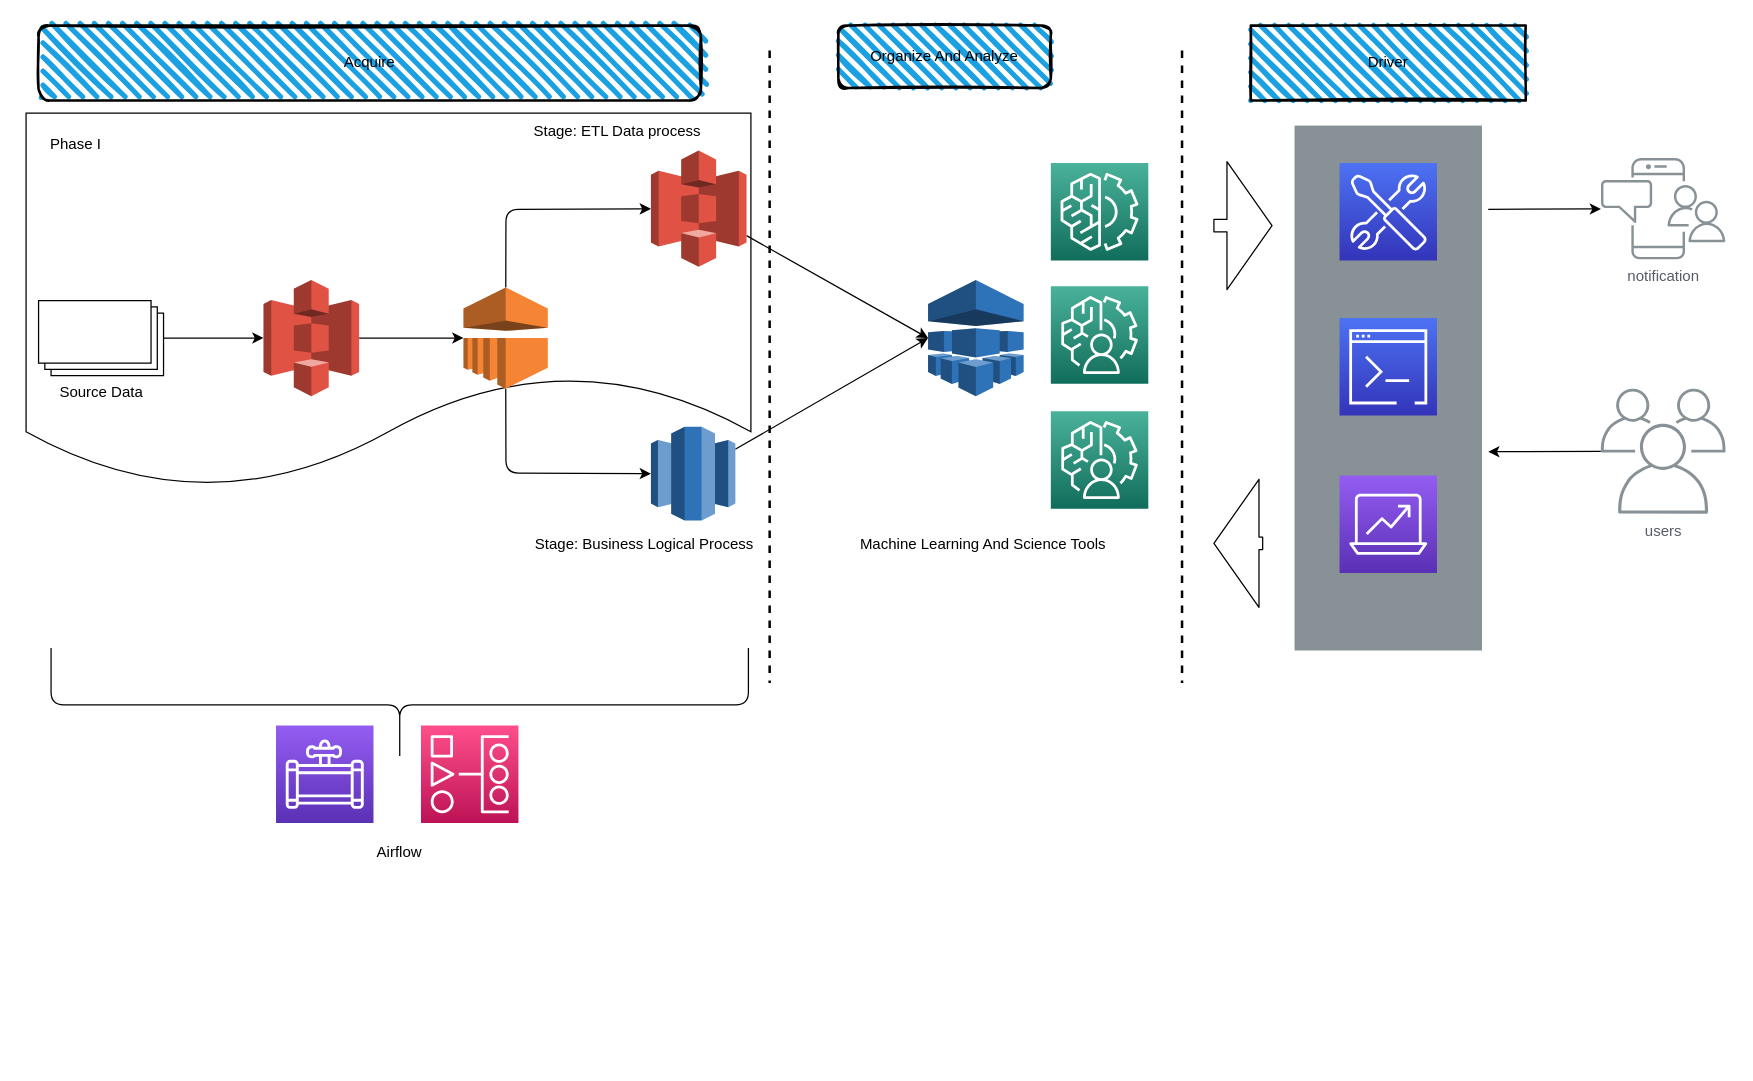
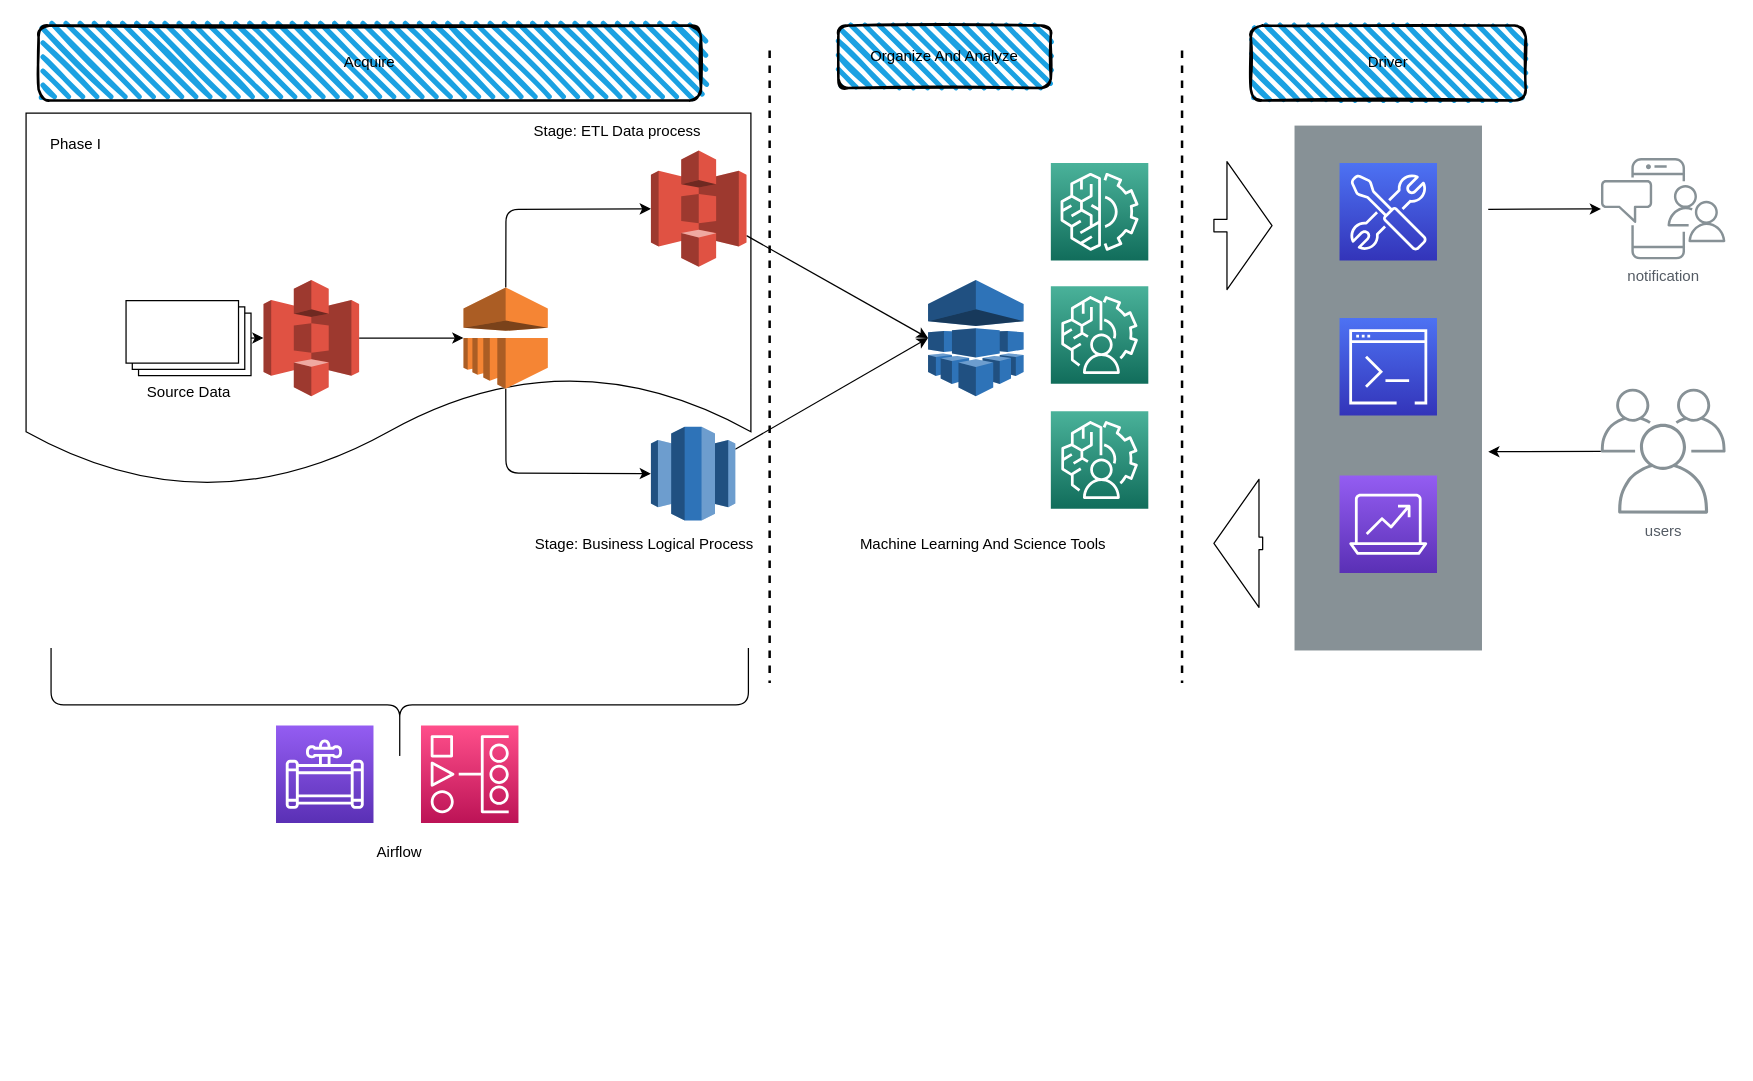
node "Driver": shape rectangle -> rounded rectangle
node "Source Data": moved (101, 338) -> (188, 338)
